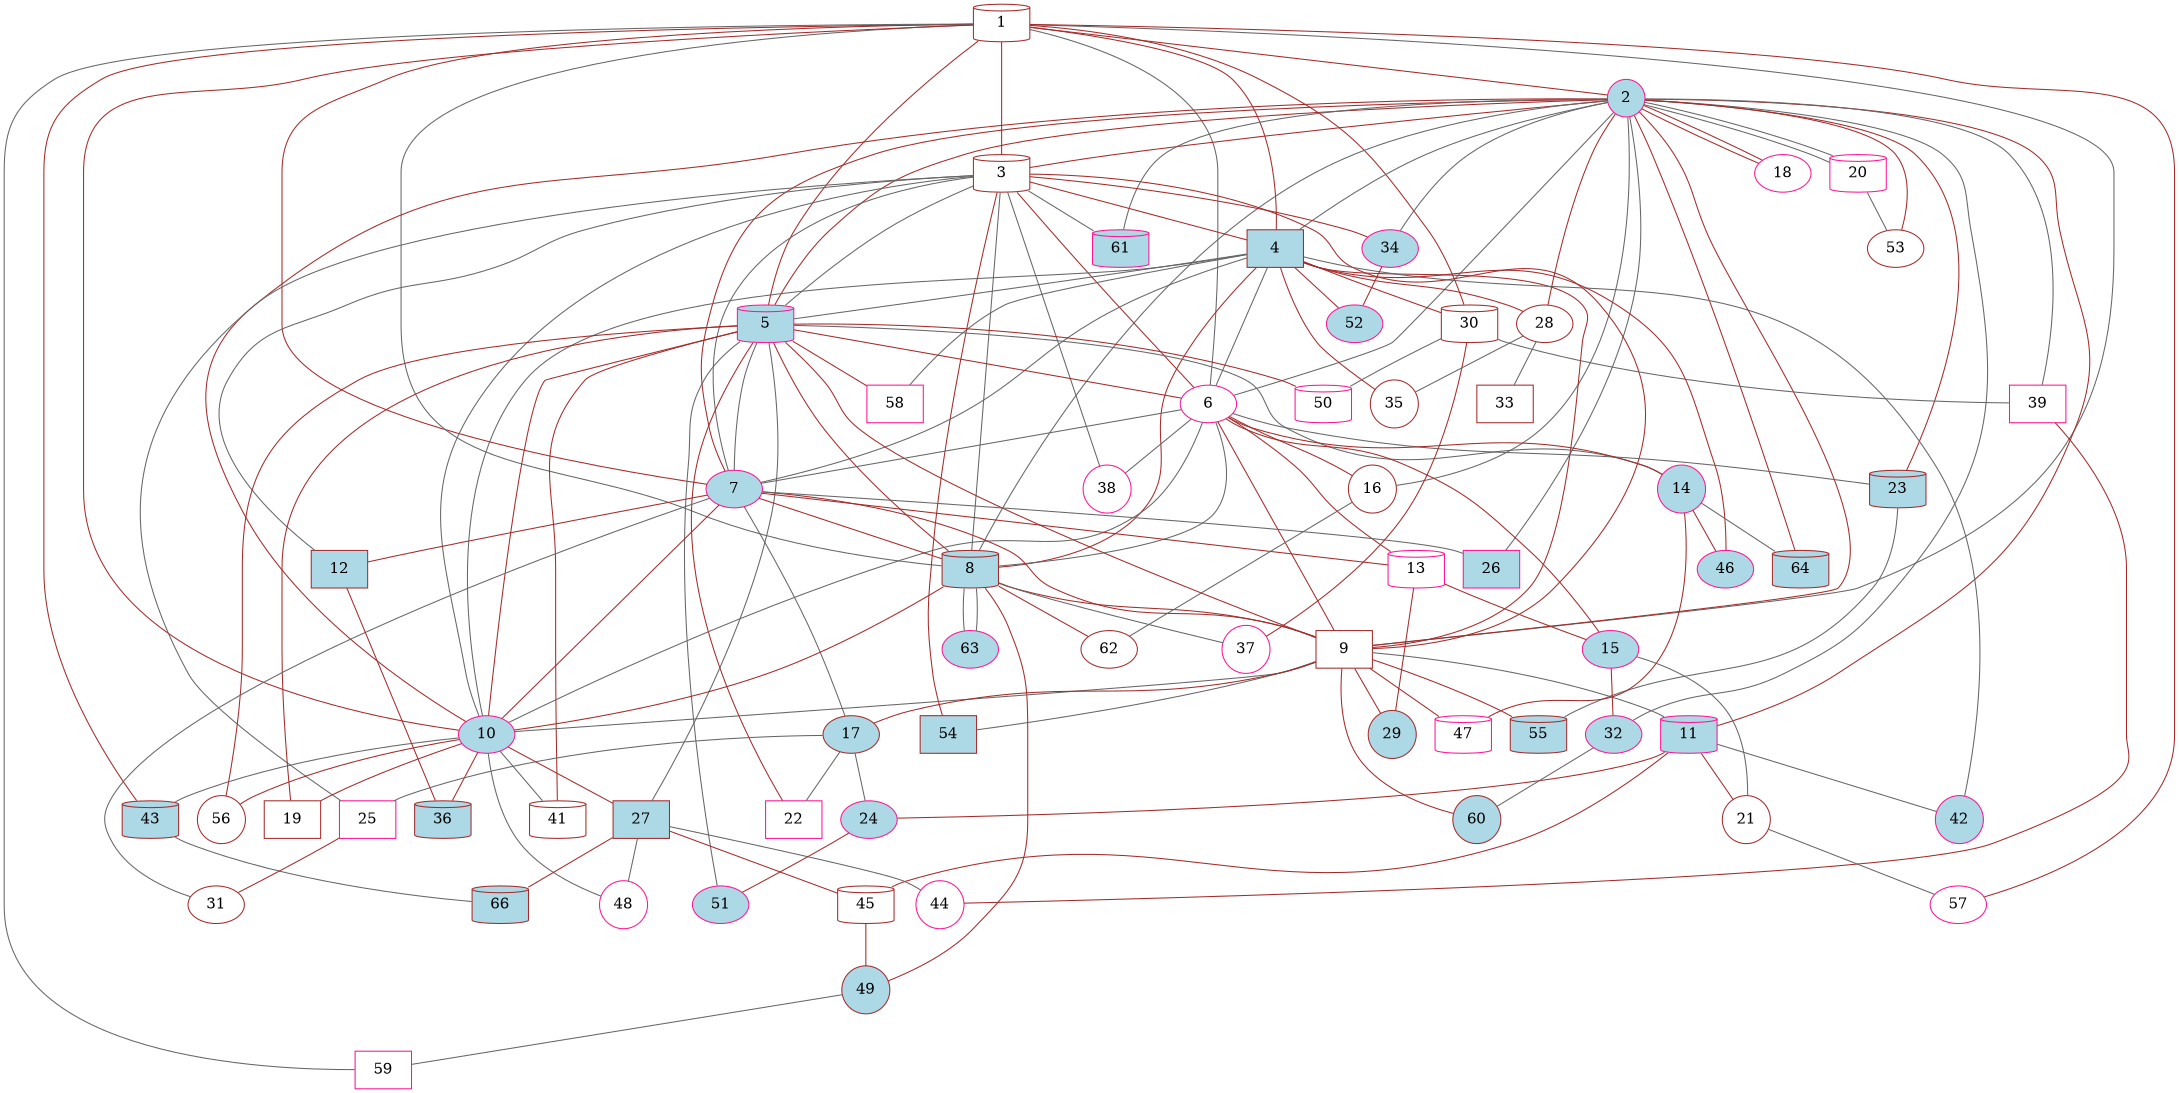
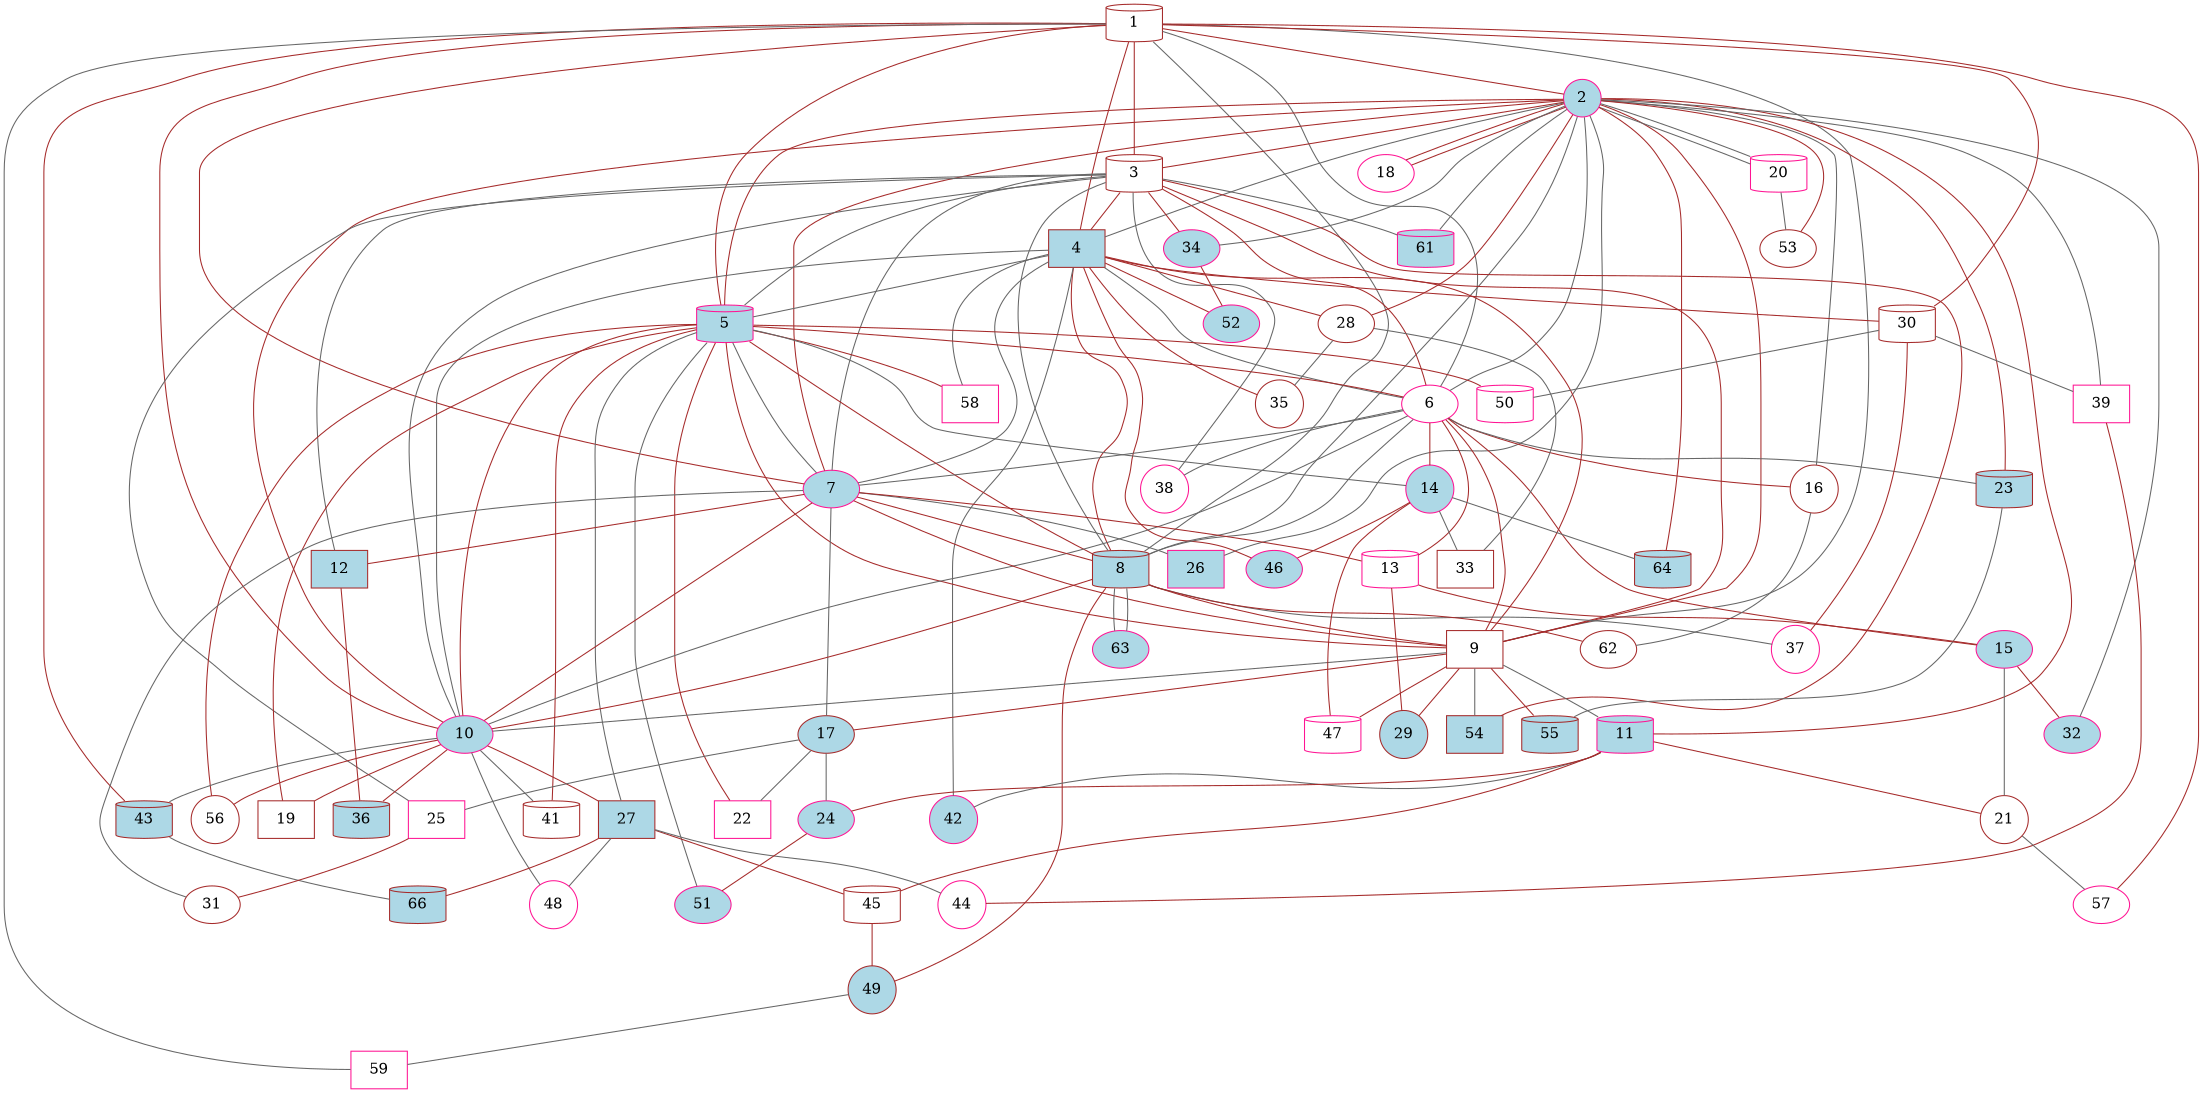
edge "14" -- "33": added
node "60": removed
